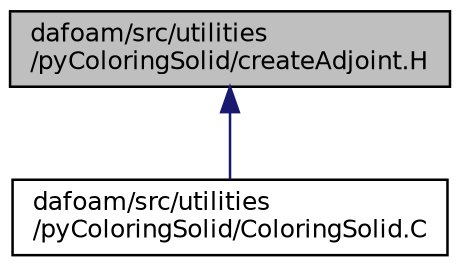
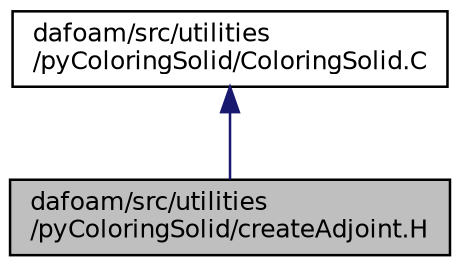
edge "dafoam/src/utilities /pyColoringSolid/ColoringSolid.C" -> "dafoam/src/utilities /pyColoringSolid/createAdjoint.H": reversed
